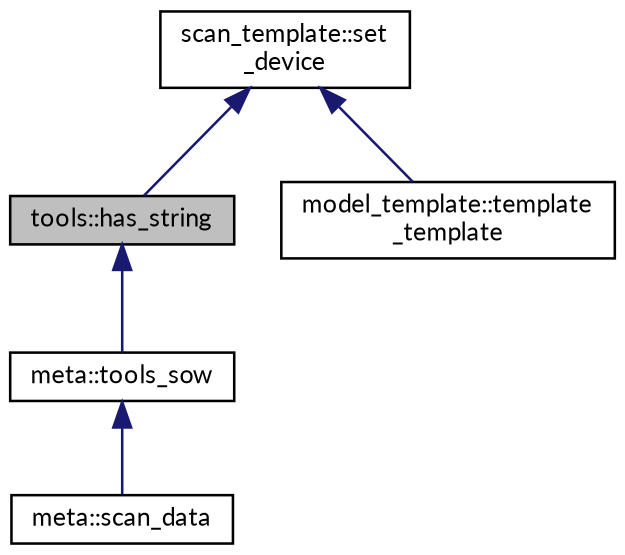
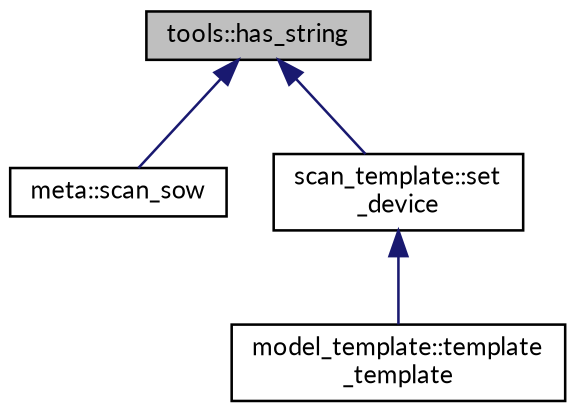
edge "tools::has_string" -> "scan_template::set _device": reversed
node "meta::tools_sow": label "meta::tools_sow" -> "meta::scan_sow"
node "meta::scan_data": removed
